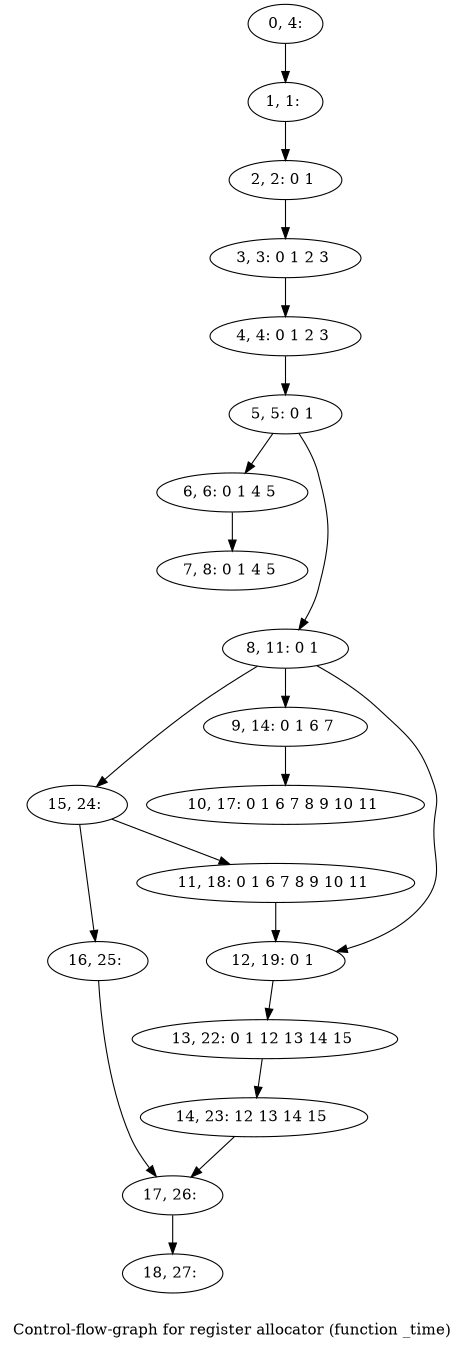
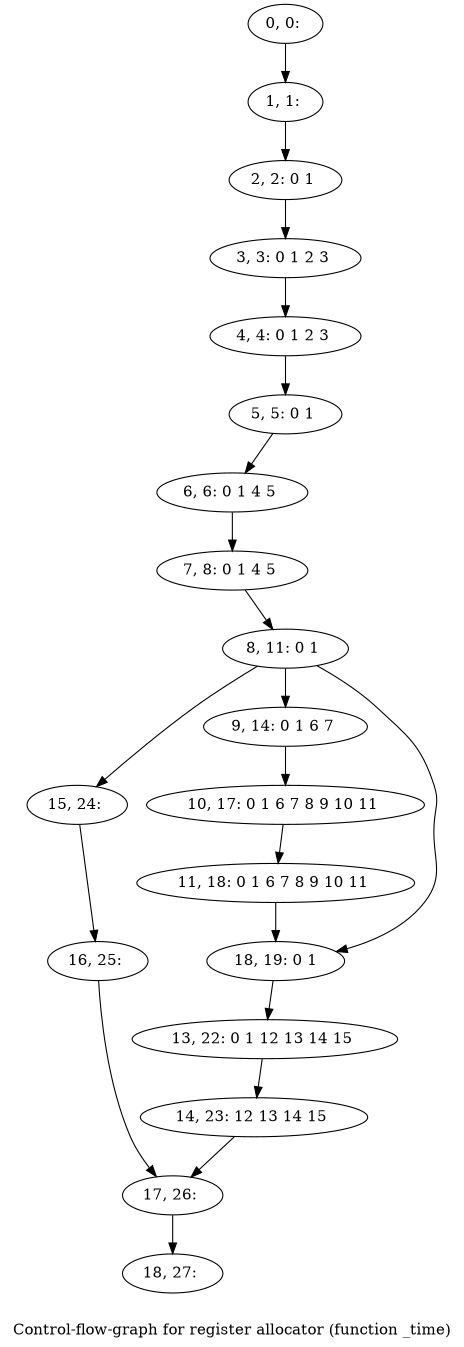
node "0, 4:": label "0, 4:" -> "0, 0:"
edge "5, 5: 0 1" -> "8, 11: 0 1": now "7, 8: 0 1 4 5" -> "8, 11: 0 1"
edge "15, 24:" -> "11, 18: 0 1 6 7 8 9 10 11": now "10, 17: 0 1 6 7 8 9 10 11" -> "11, 18: 0 1 6 7 8 9 10 11"
node "12, 19: 0 1": label "12, 19: 0 1" -> "18, 19: 0 1"
